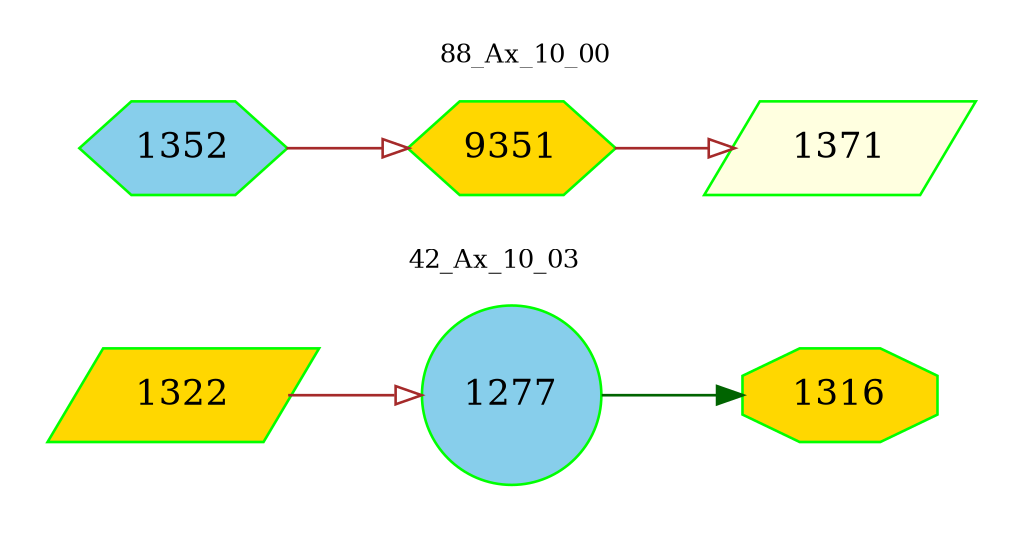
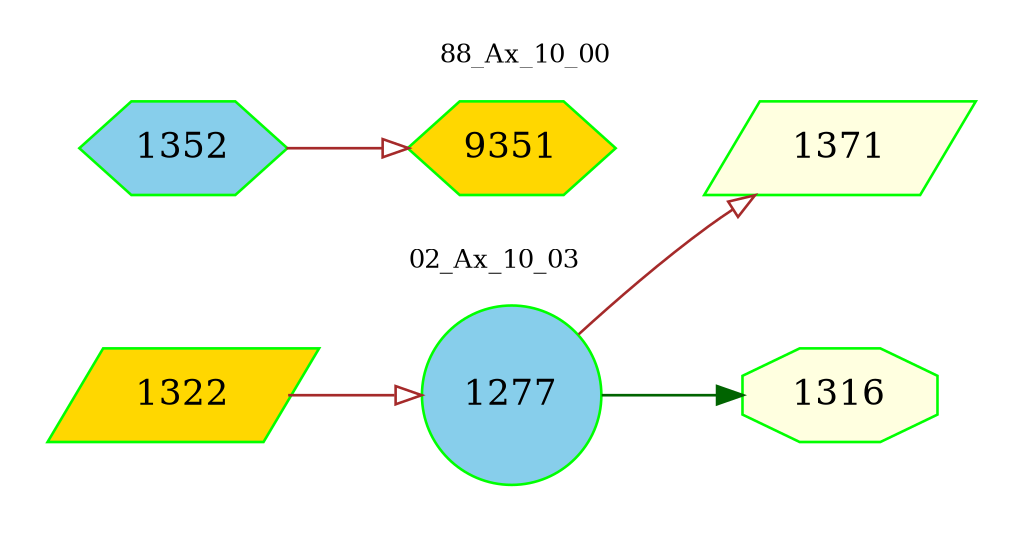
edge "9351" -> "1371": now "1277" -> "1371"
cluster "42_Ax_10_03": label "42_Ax_10_03" -> "02_Ax_10_03"
node "1316": fillcolor gold -> lightyellow
